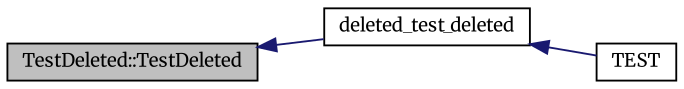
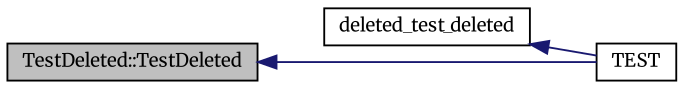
edge "deleted_test_deleted" -> "TestDeleted::TestDeleted": now "TEST" -> "TestDeleted::TestDeleted"
